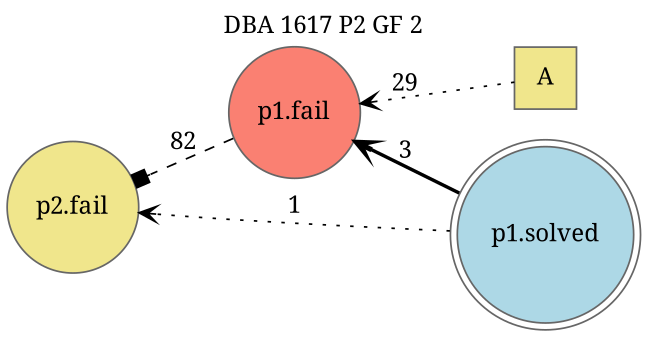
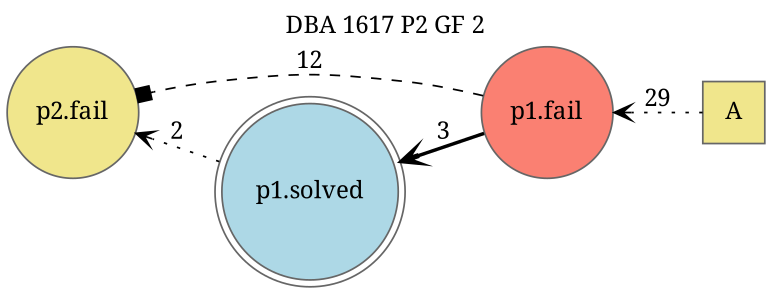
edge "p1.fail" -> "p2.fail": label "82" -> "12"
edge "p1.solved" -> "p1.fail": reversed
edge "p1.solved" -> "p2.fail": label "1" -> "2"
